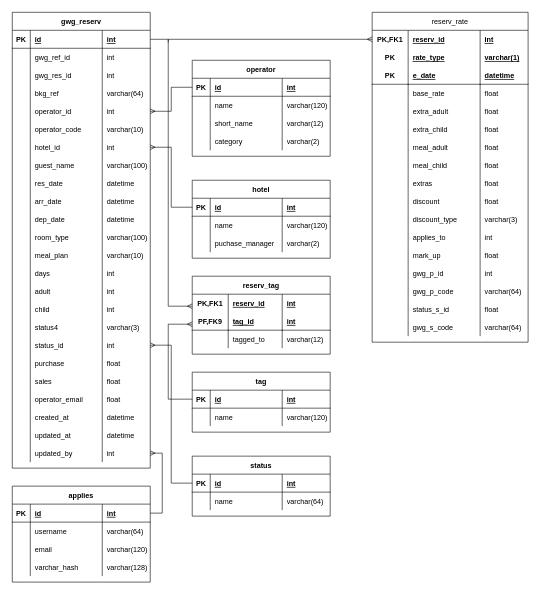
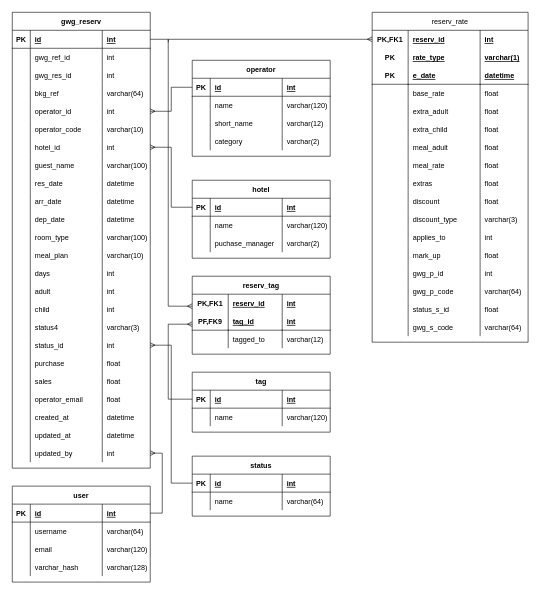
node "meal_child": label "meal_child" -> "meal_rate"
node "applies": label "applies" -> "user"
